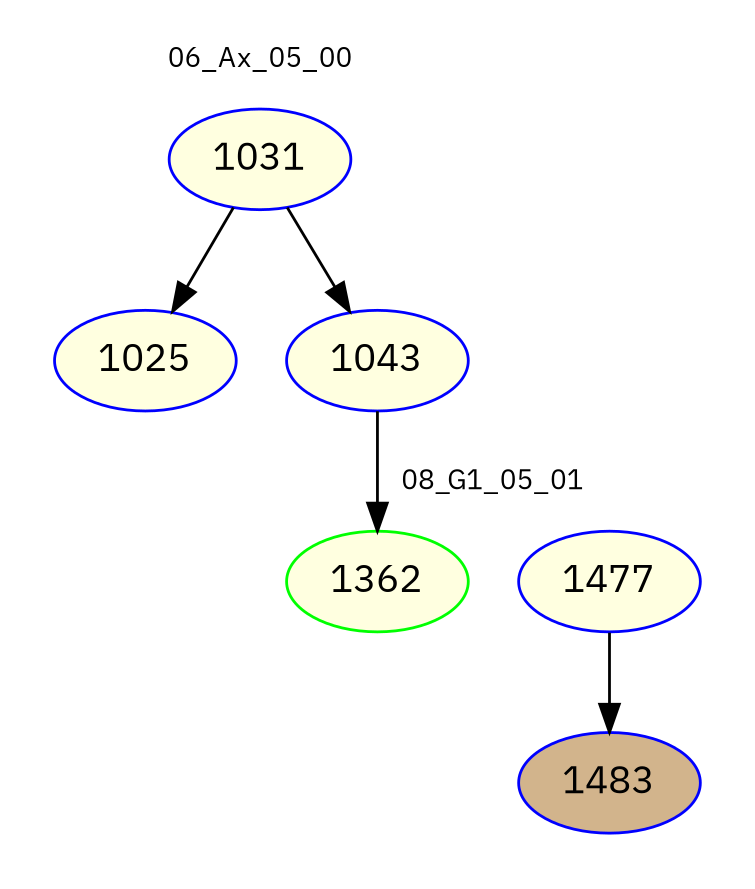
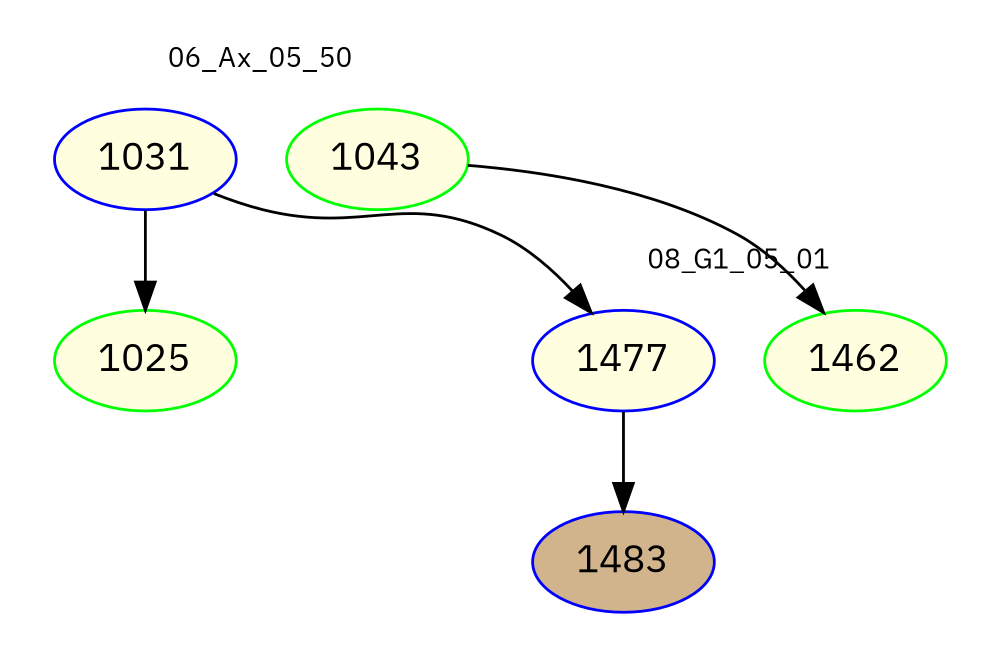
cluster "06_Ax_05_00": label "06_Ax_05_00" -> "06_Ax_05_50"
edge "1031" -> "1043": now "1031" -> "1477"
node "1025": color blue -> green
node "1043": color blue -> green
node "1362": label "1362" -> "1462"
